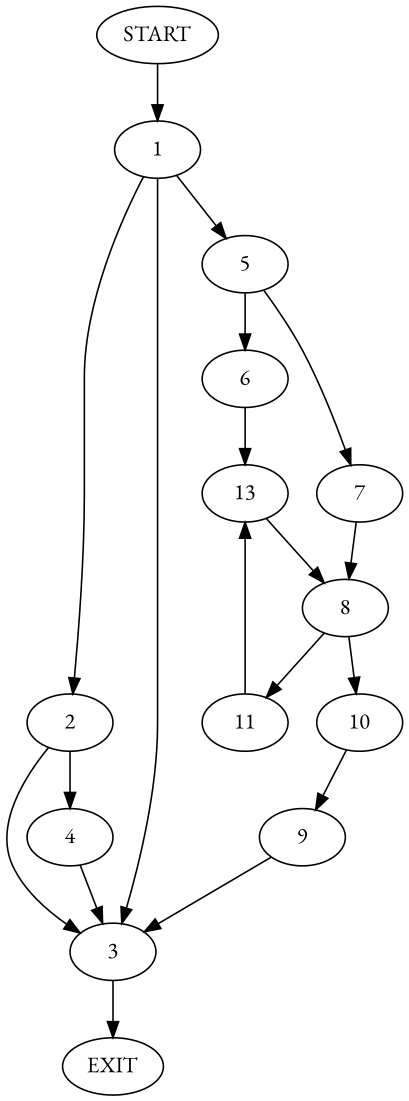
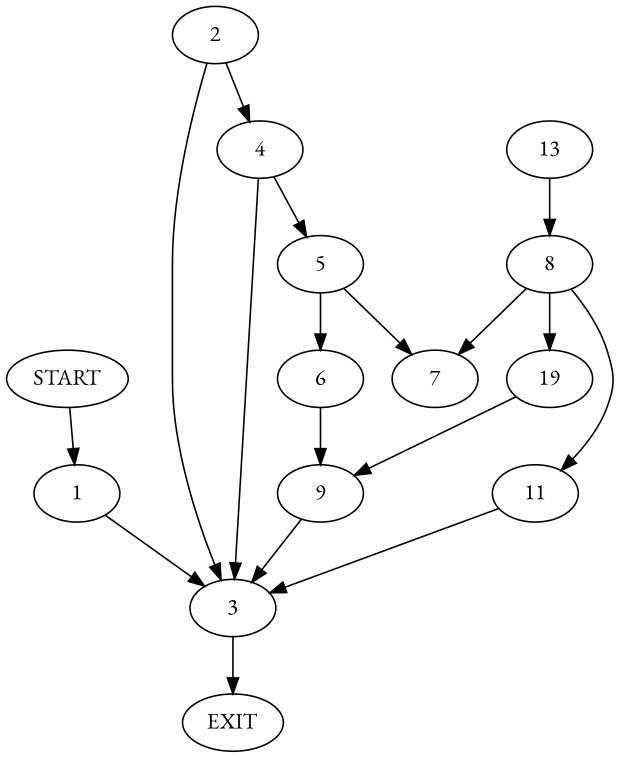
edge "1" -> "5": now "4" -> "5"
edge "1" -> "2": removed
edge "6" -> "13": now "6" -> "9"
edge "7" -> "8": reversed
edge "11" -> "13": now "11" -> "3"
node "10": label "10" -> "19"
